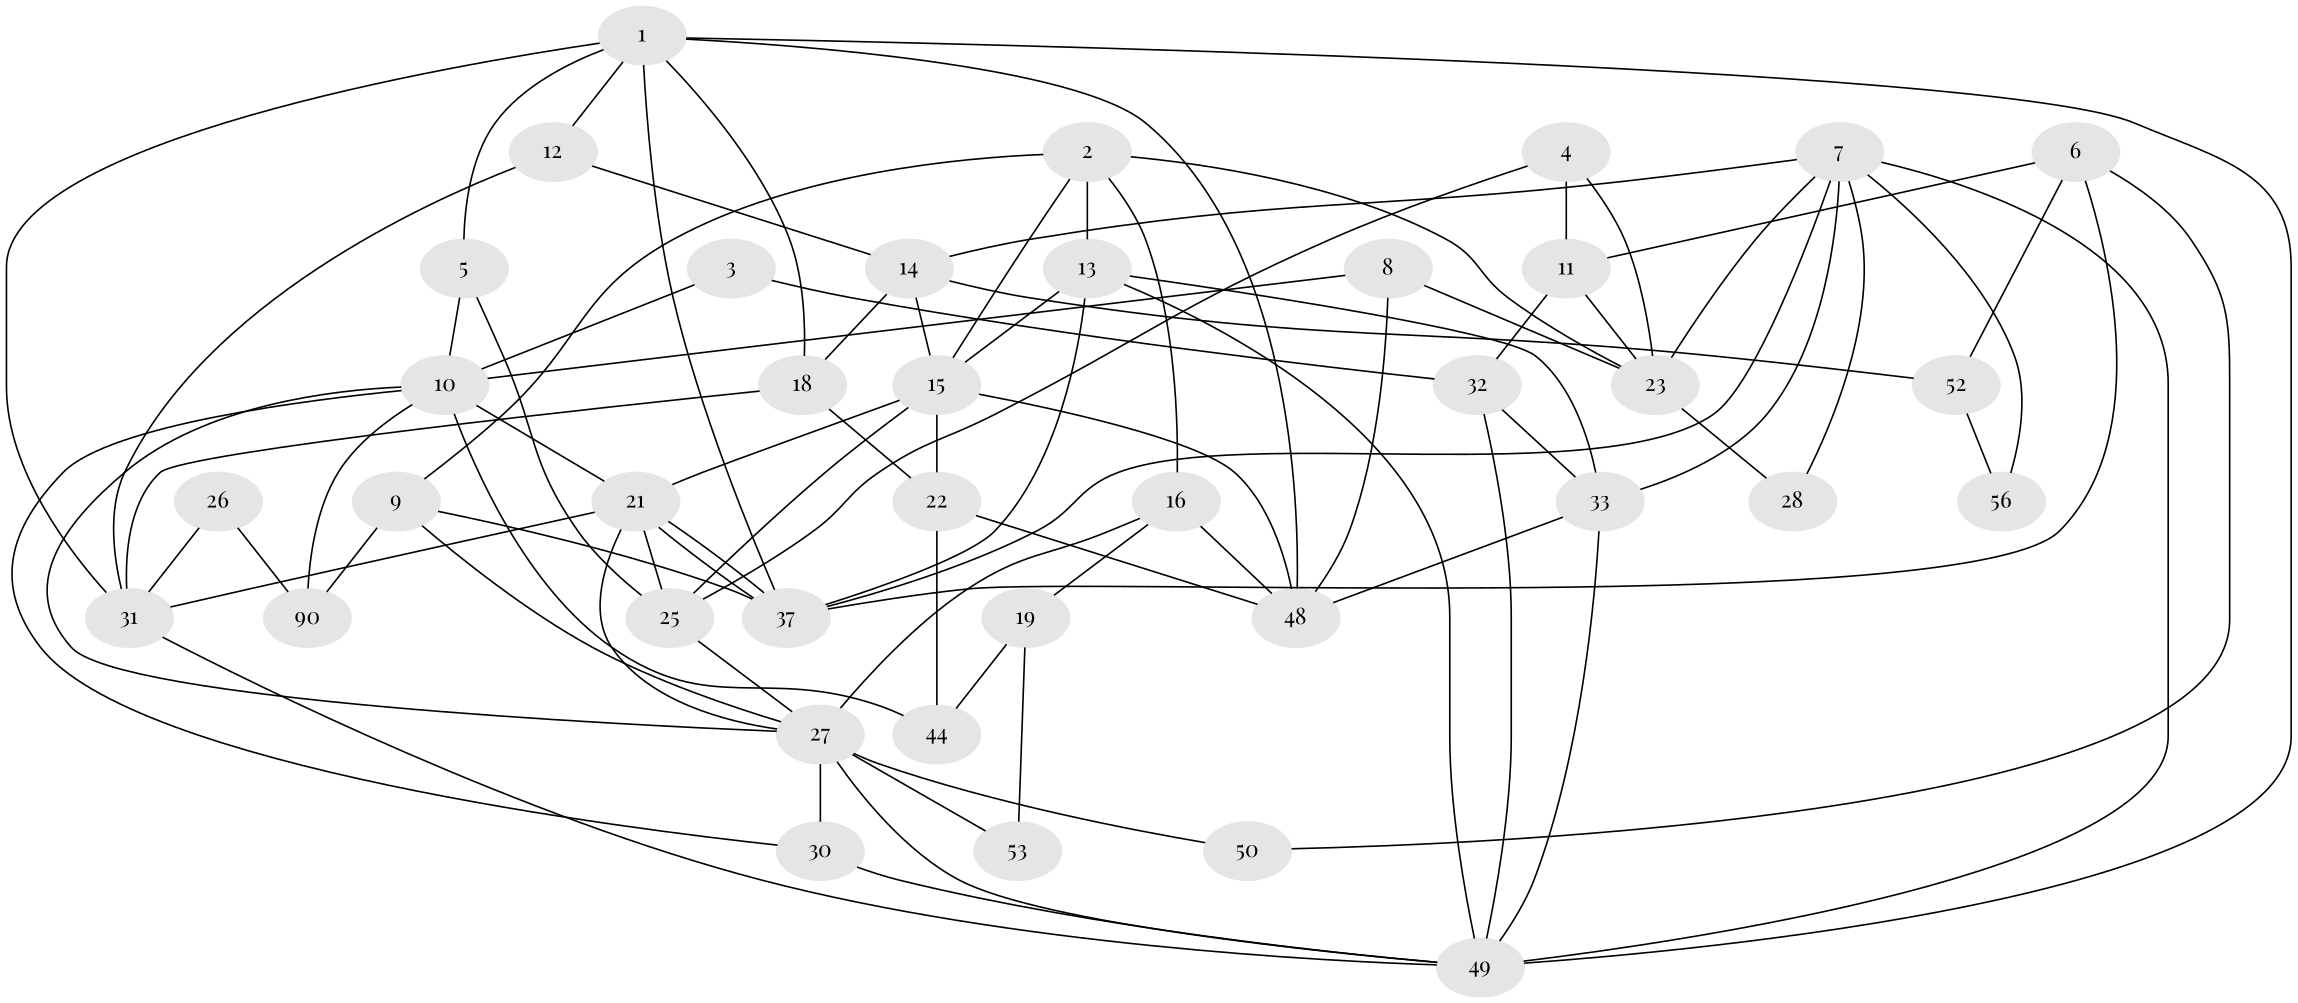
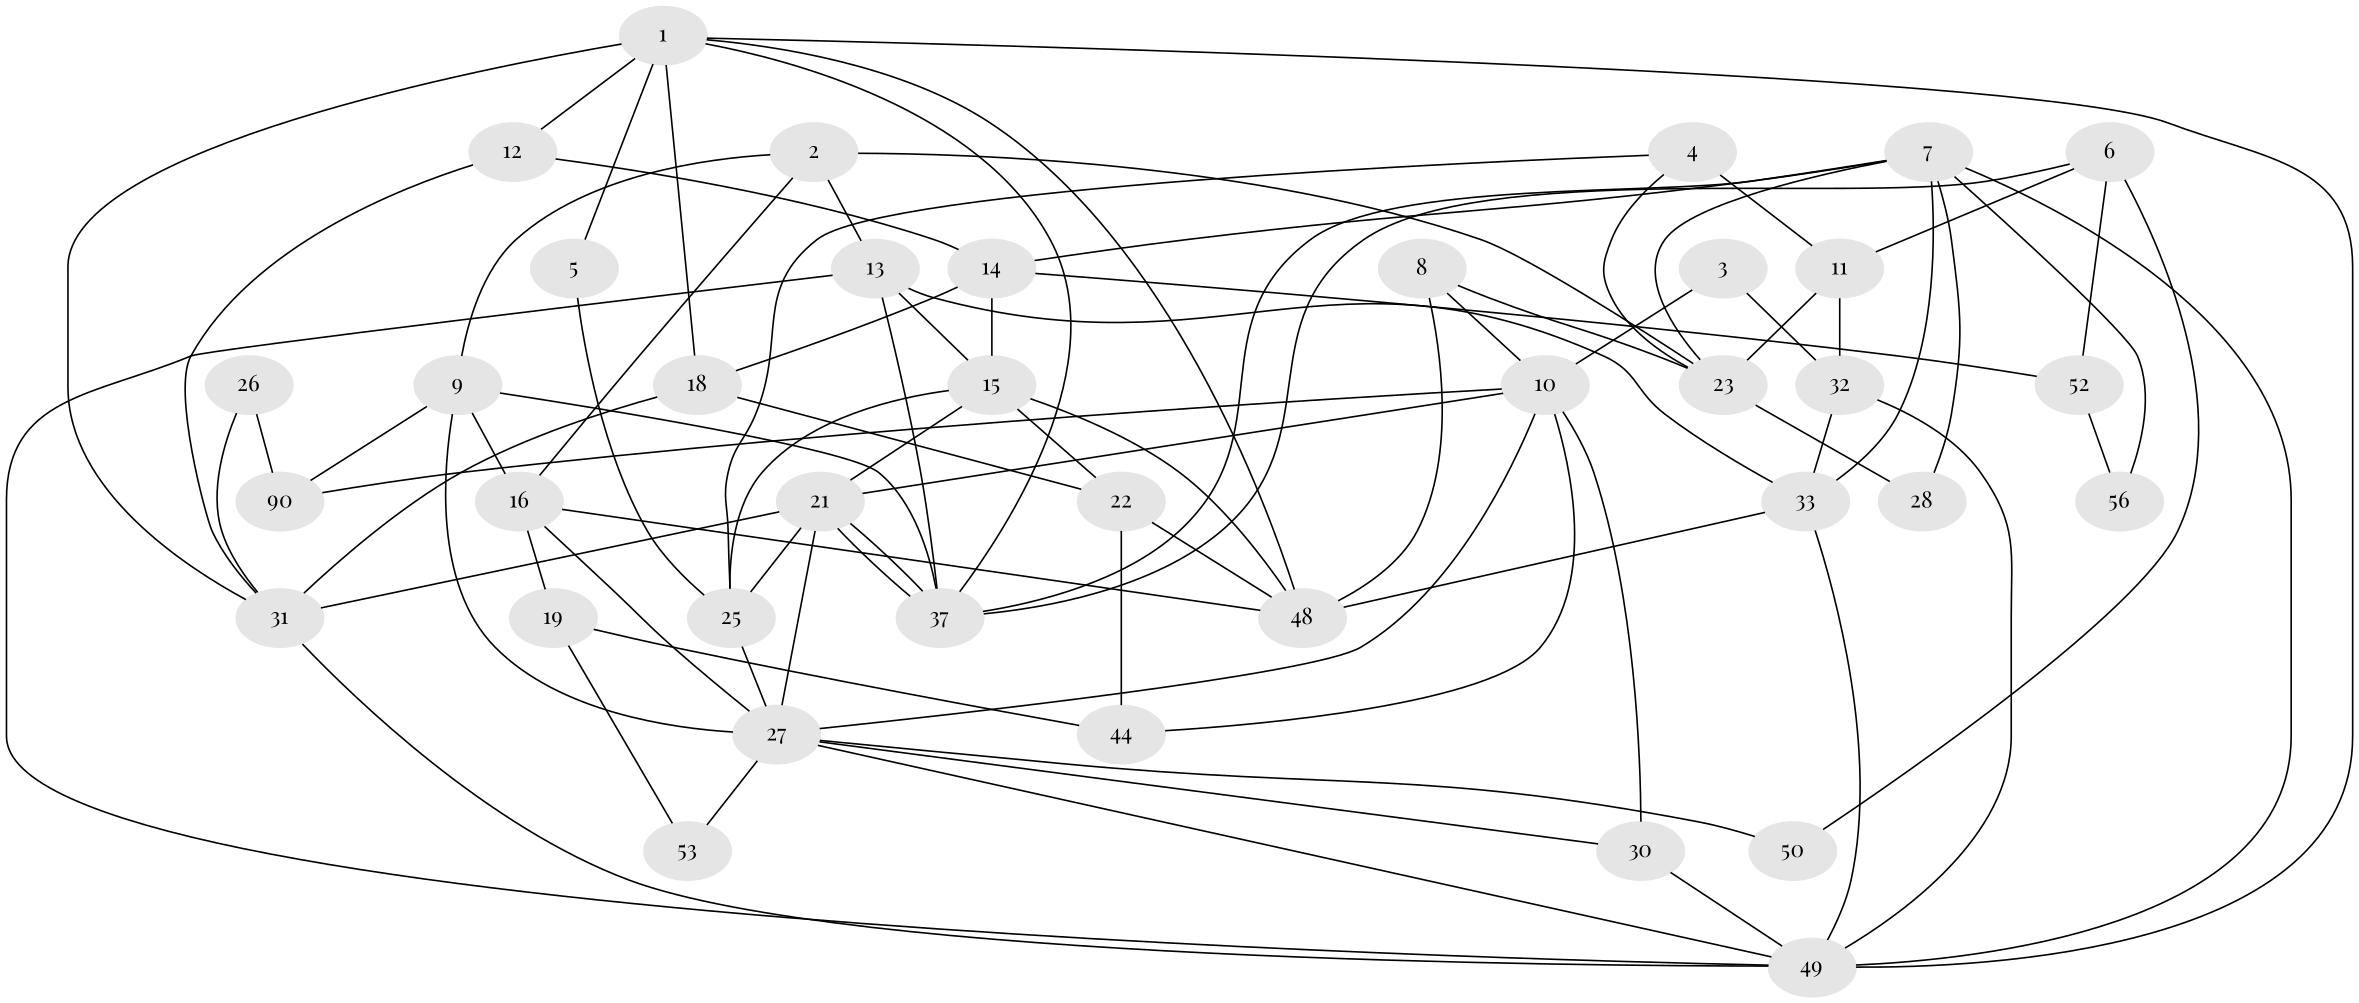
edge "2" -- "15": removed
edge "5" -- "10": removed
edge "9" -- "16": added
